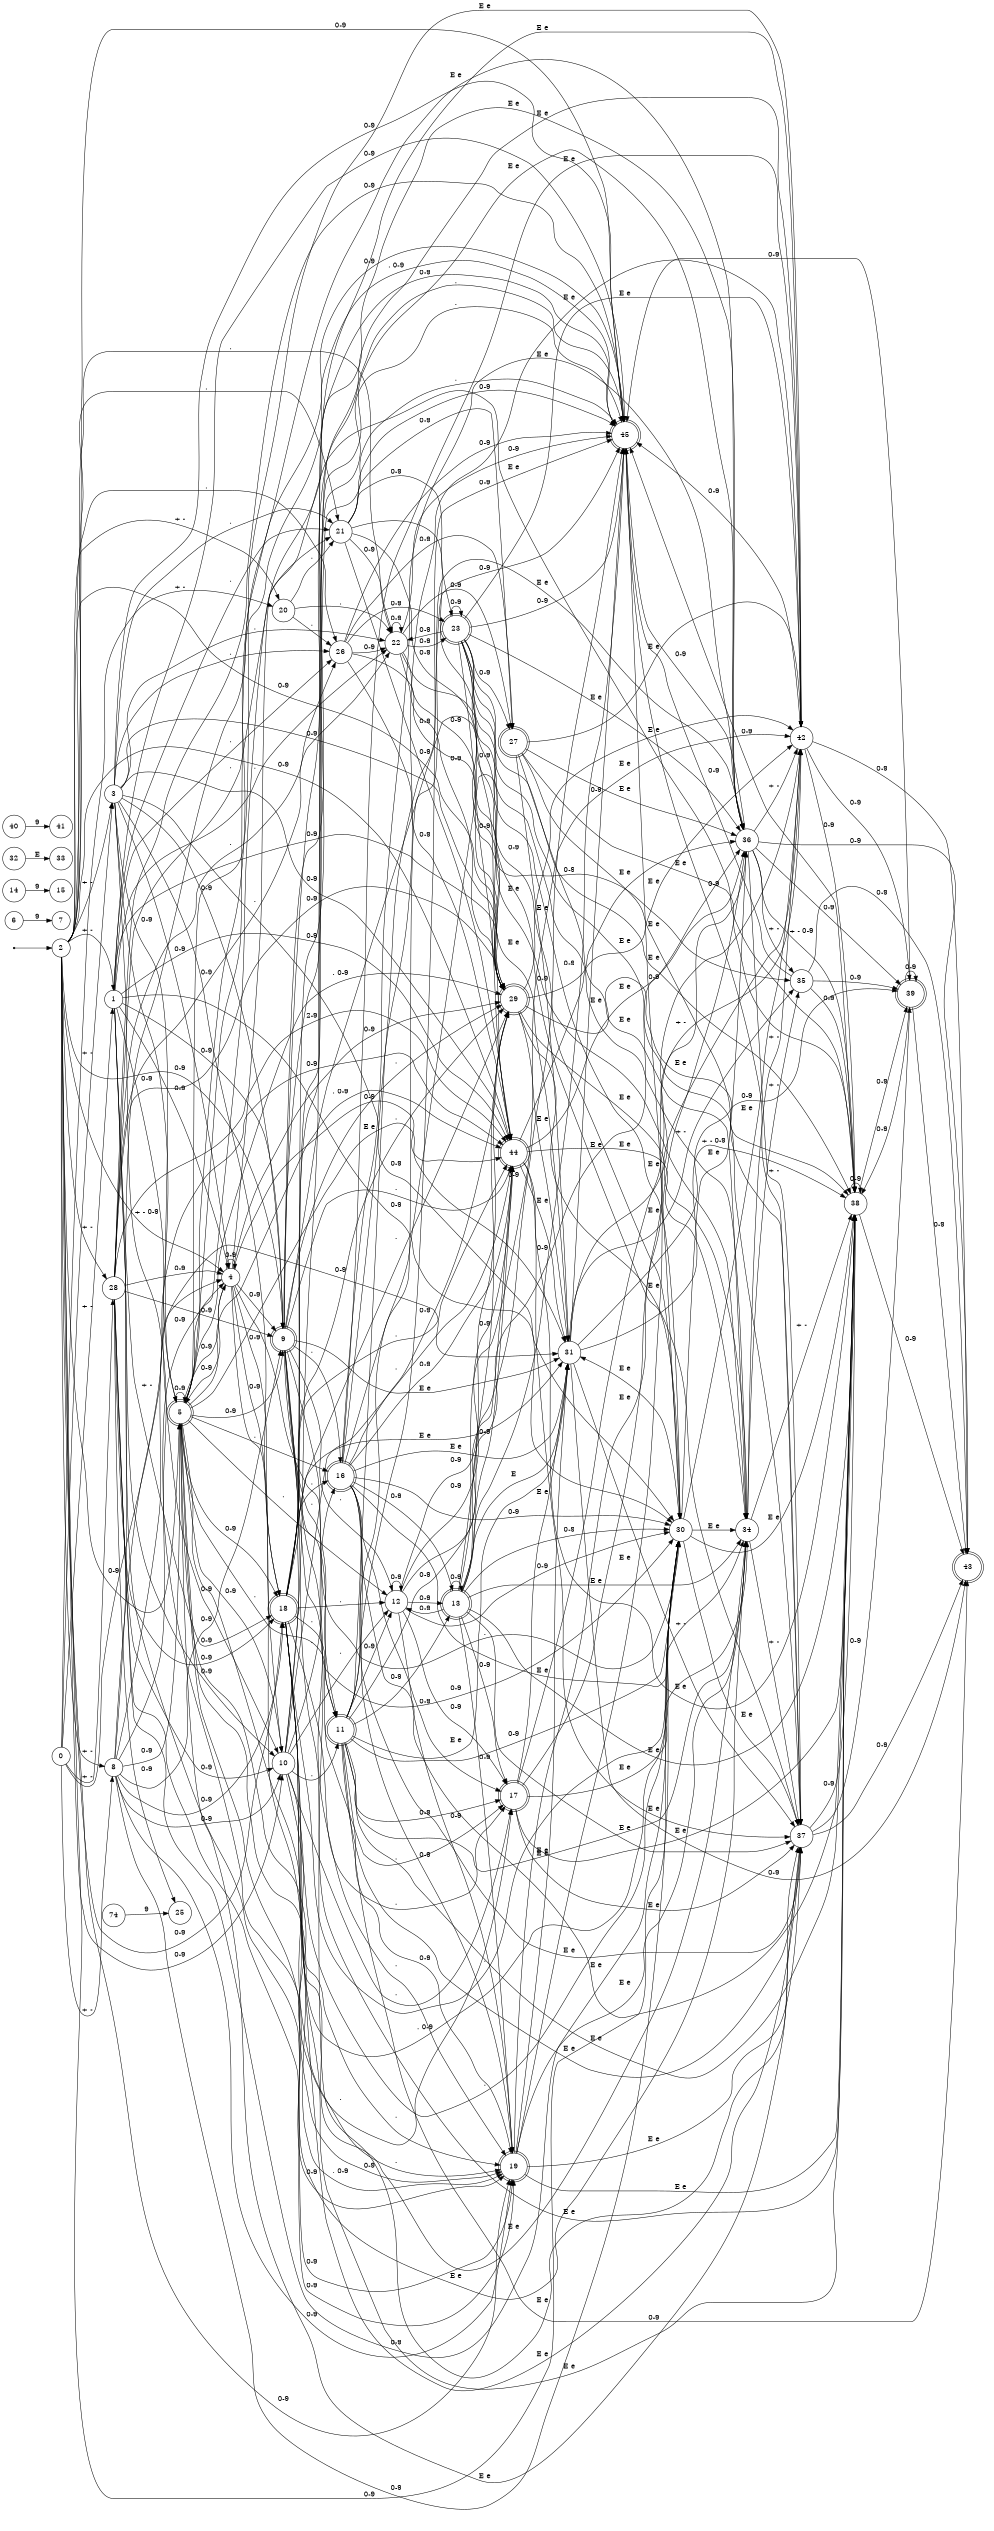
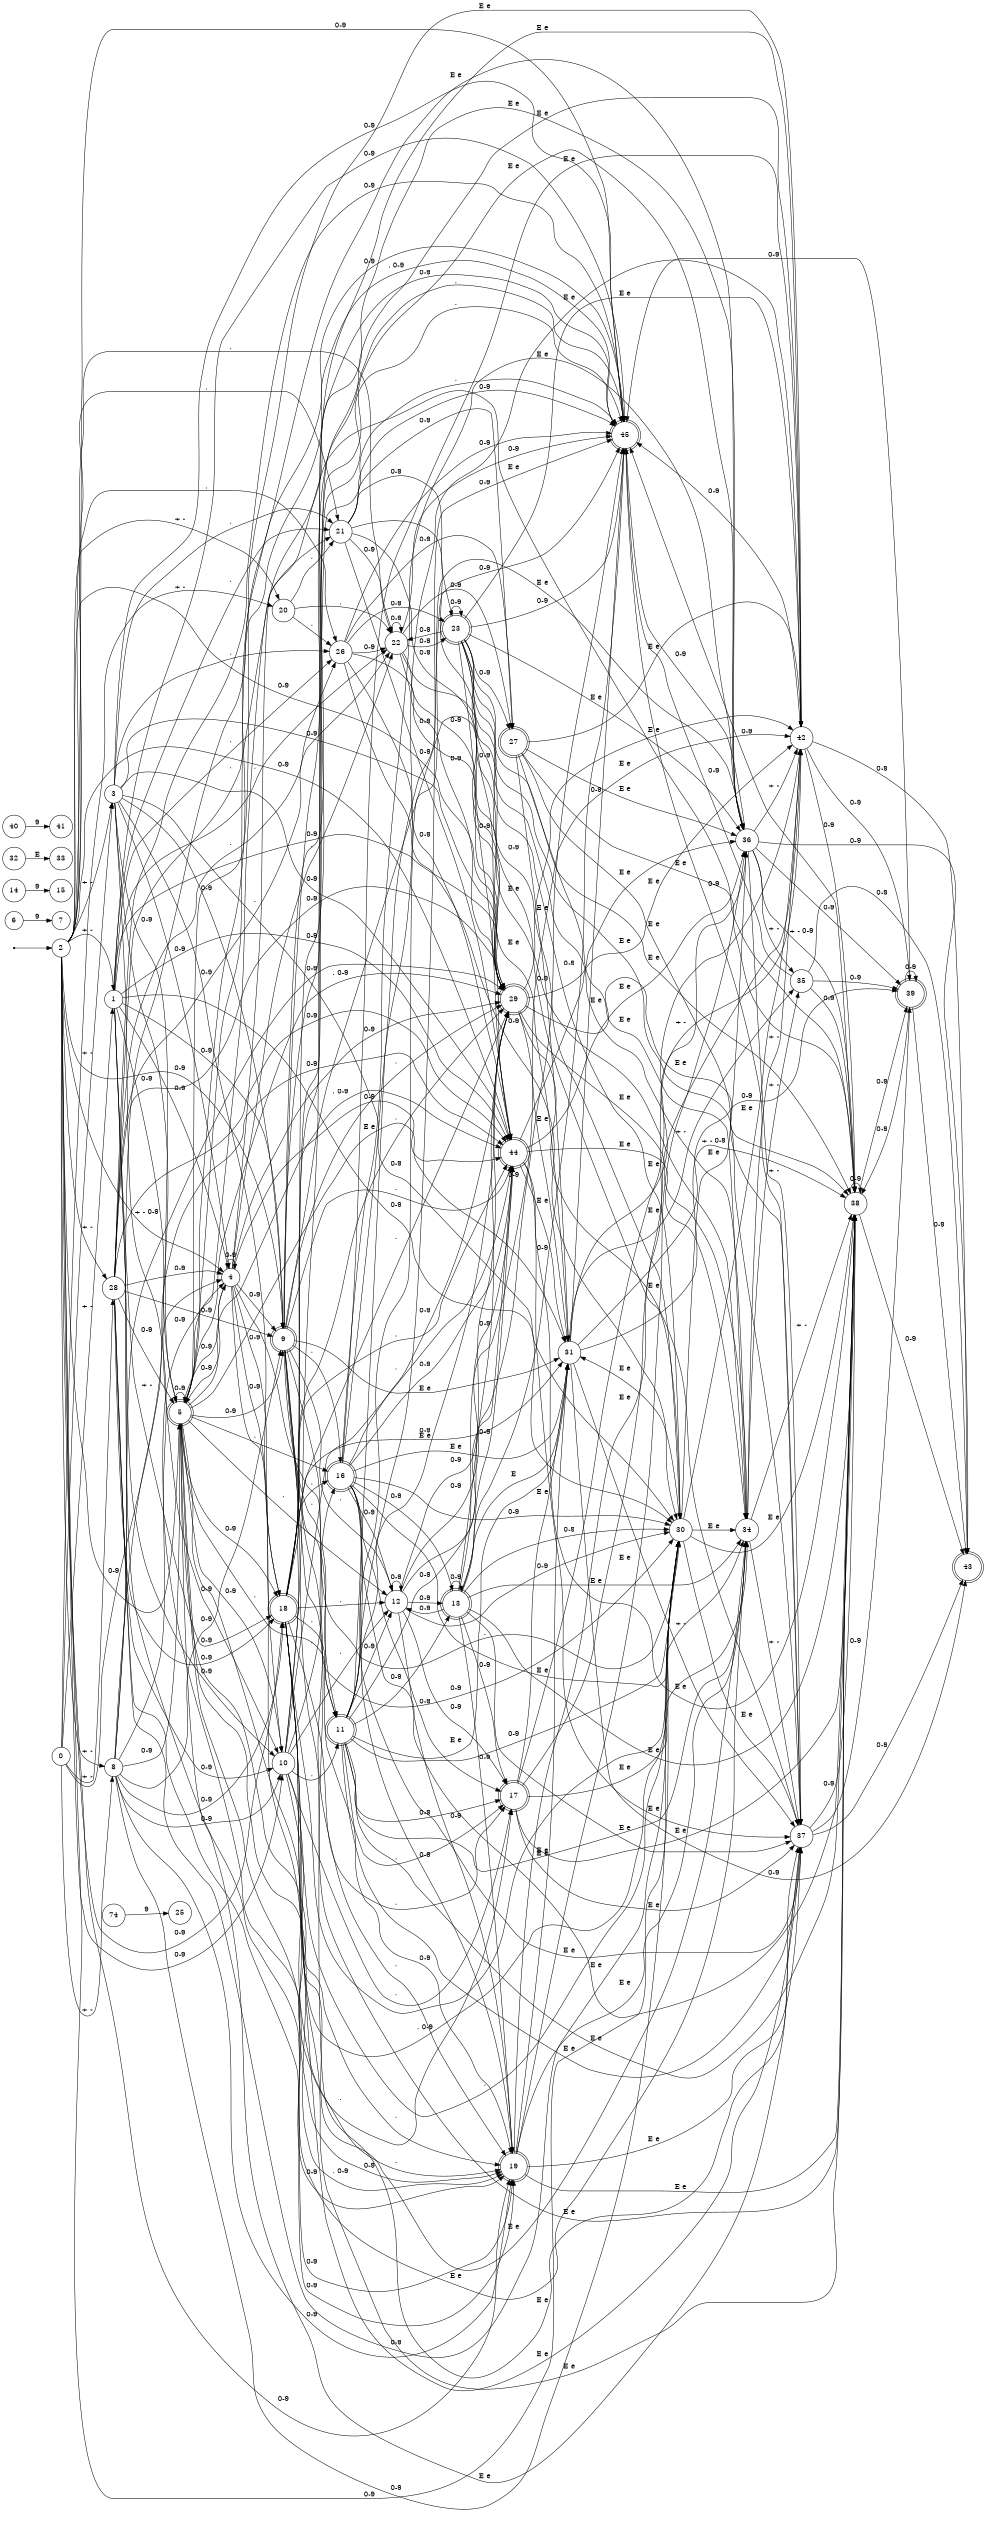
edge "3" -> "22": now "4" -> "22"
edge "16" -> "35": now "16" -> "12"
edge "45" -> "30": now "26" -> "30"
edge "28" -> "44": label "2-9" -> "0-9"
edge "13" -> "36": removed, label "E e"
edge "8" -> "31": now "8" -> "29"
edge "28" -> "25": now "28" -> "5"
edge "11" -> "43": now "11" -> "29"
